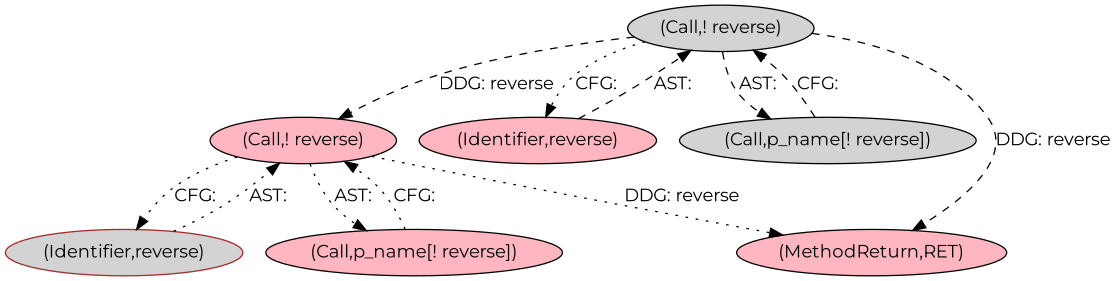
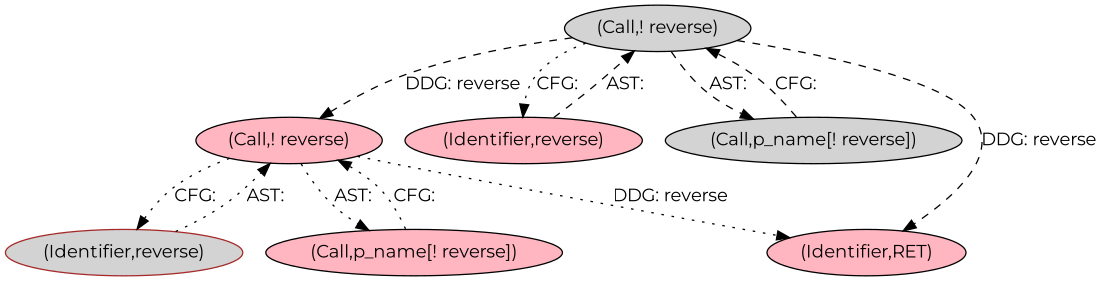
node "(MethodReturn,RET)": label "(MethodReturn,RET)" -> "(Identifier,RET)"
